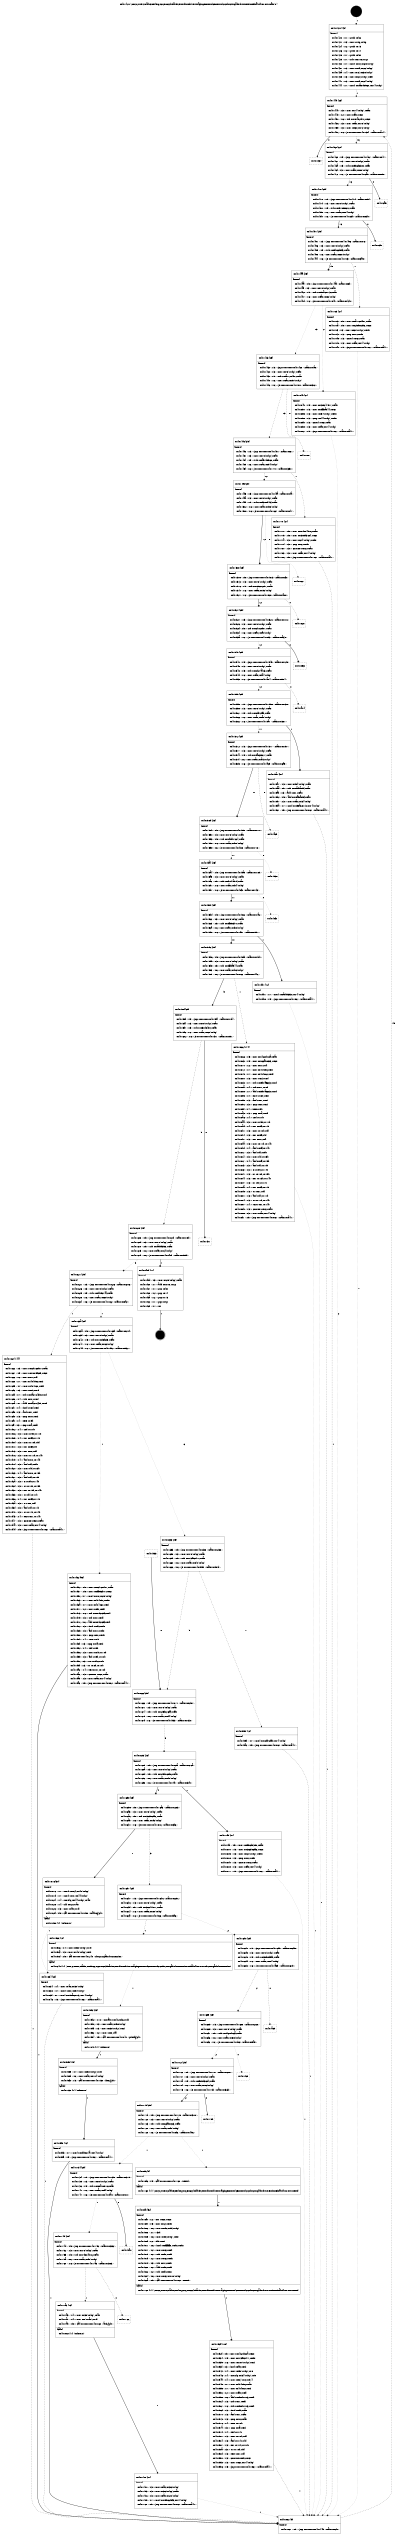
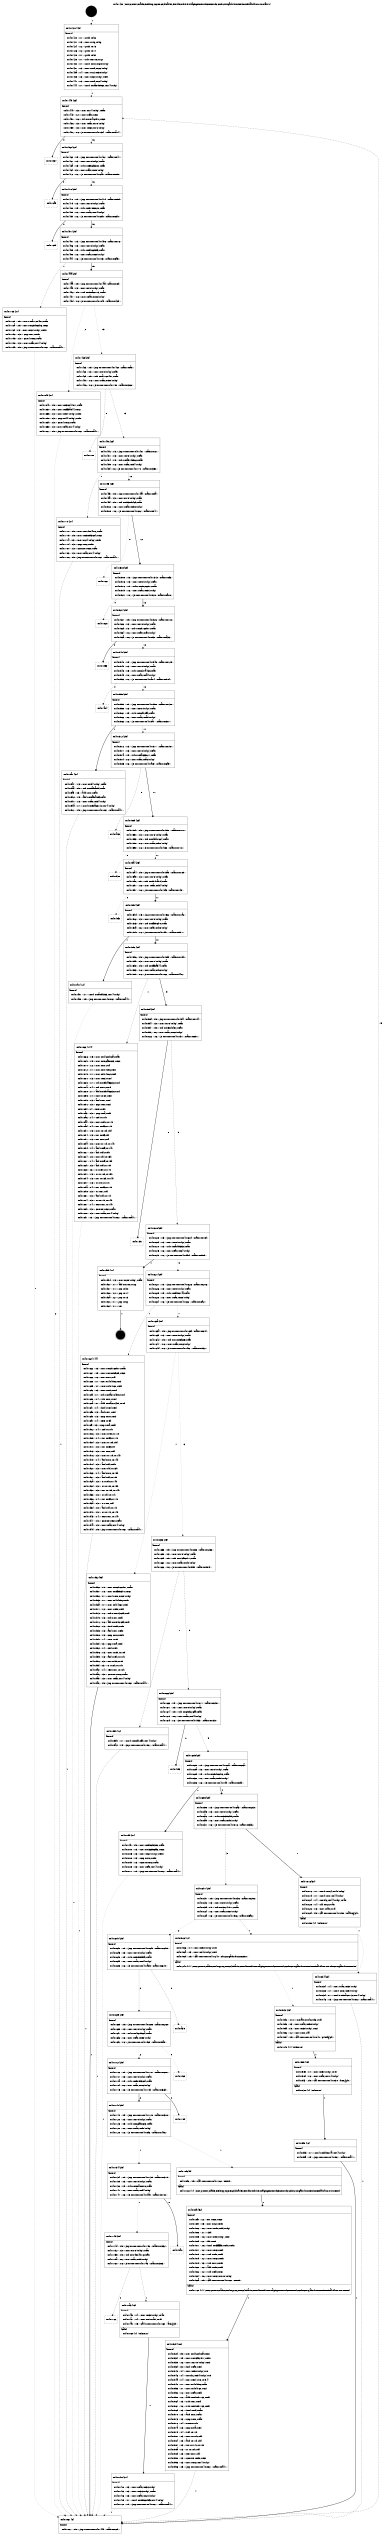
edge "0x401b53" -> "0x40166c [25]": reversed
